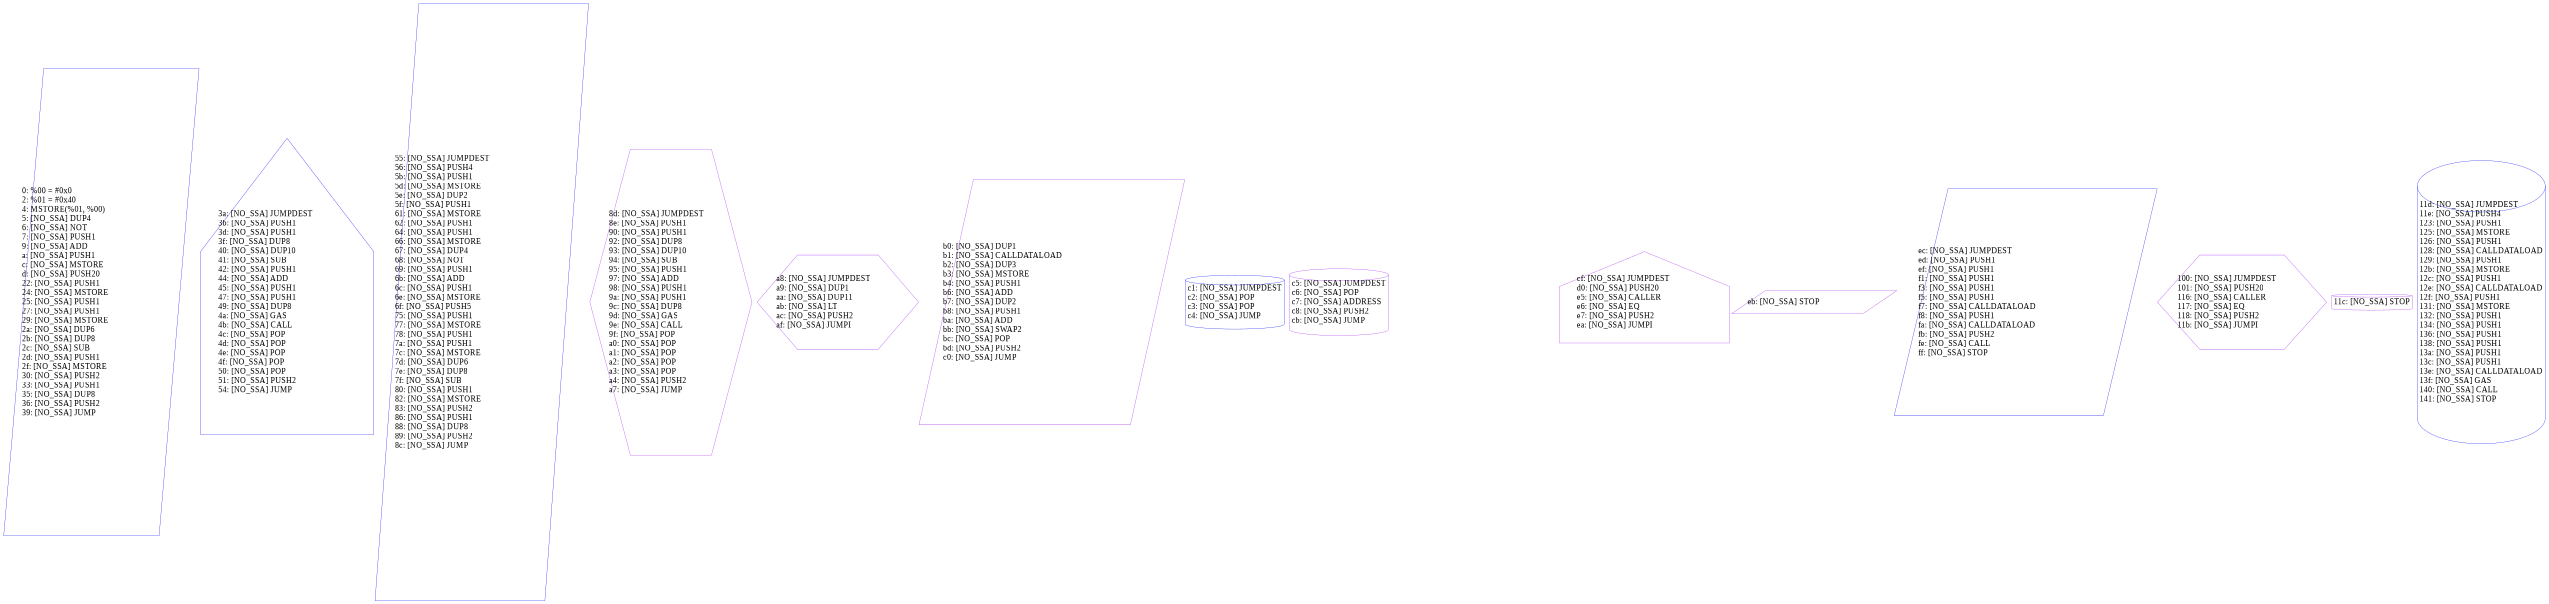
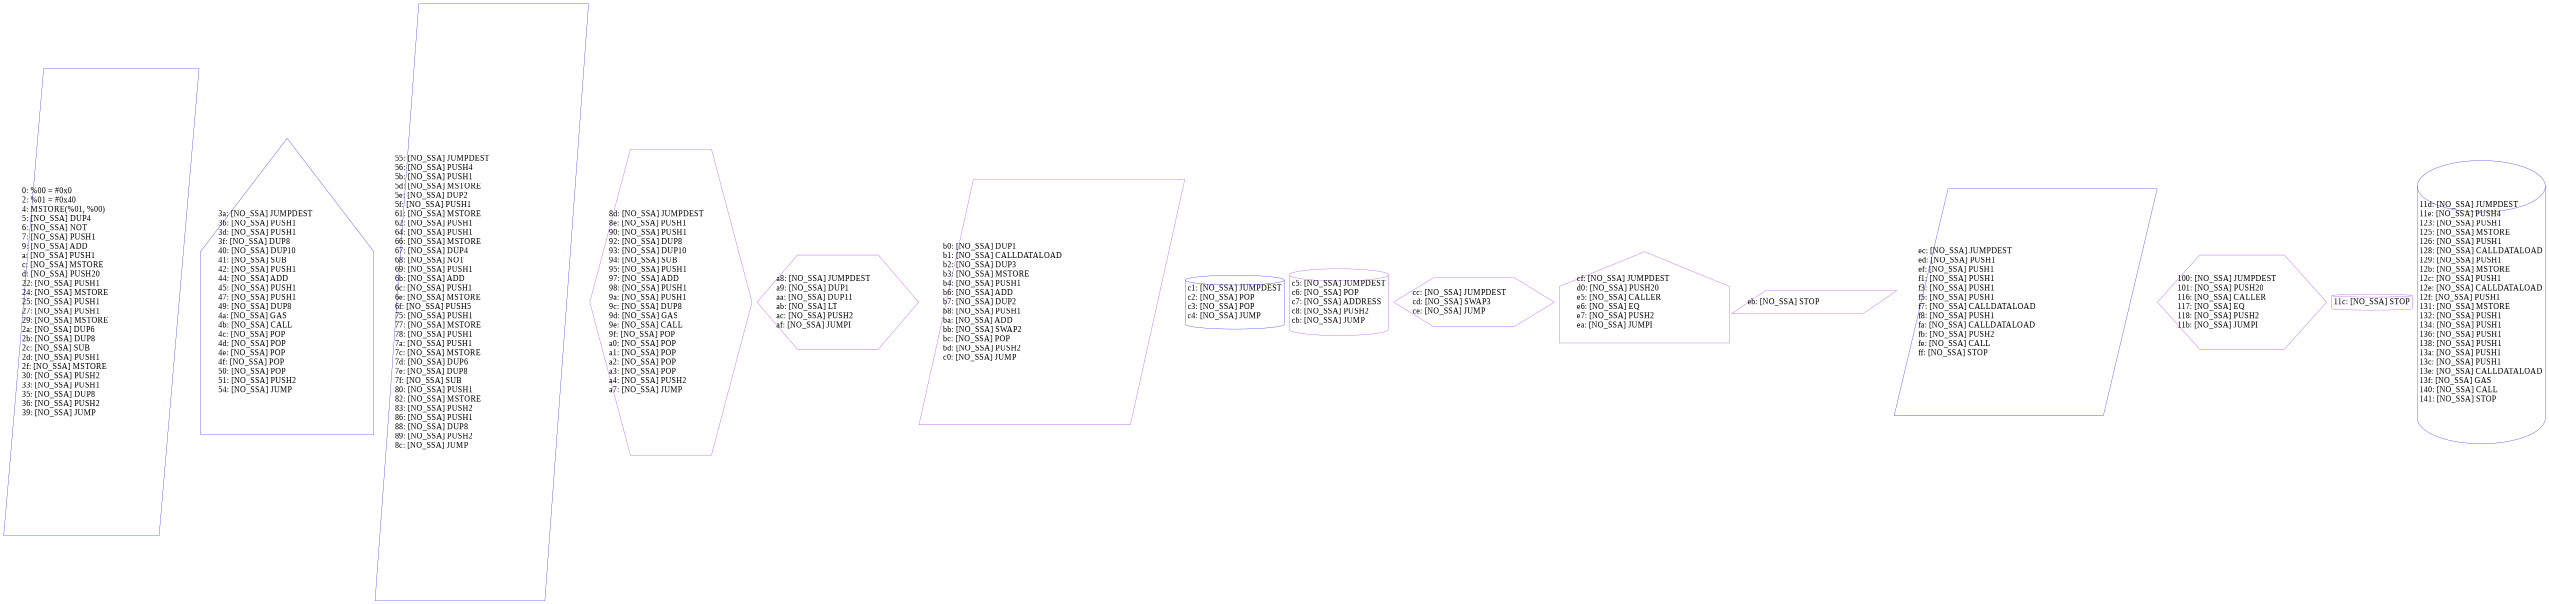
node "cc: [NO_SSA] JUMPDEST cd: [NO_SSA] SWAP3 ce: [NO_SSA] JUMP": added
